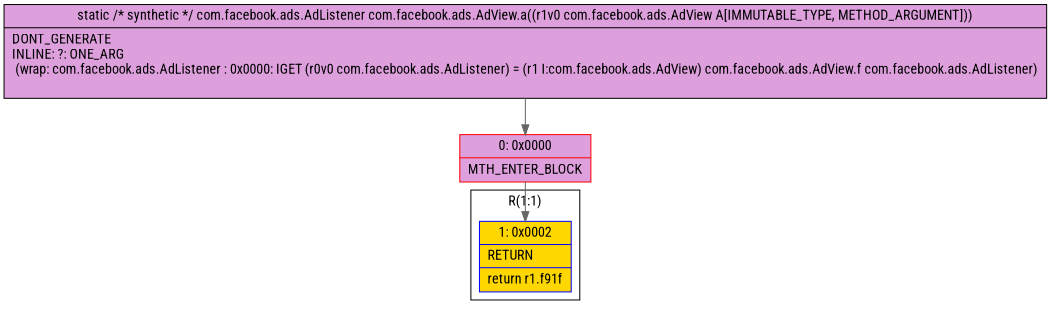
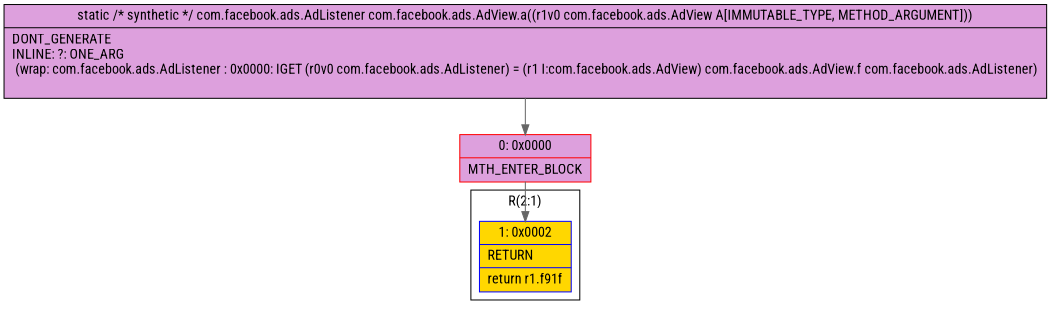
cluster "R(1:1)": label "R(1:1)" -> "R(2:1)"
